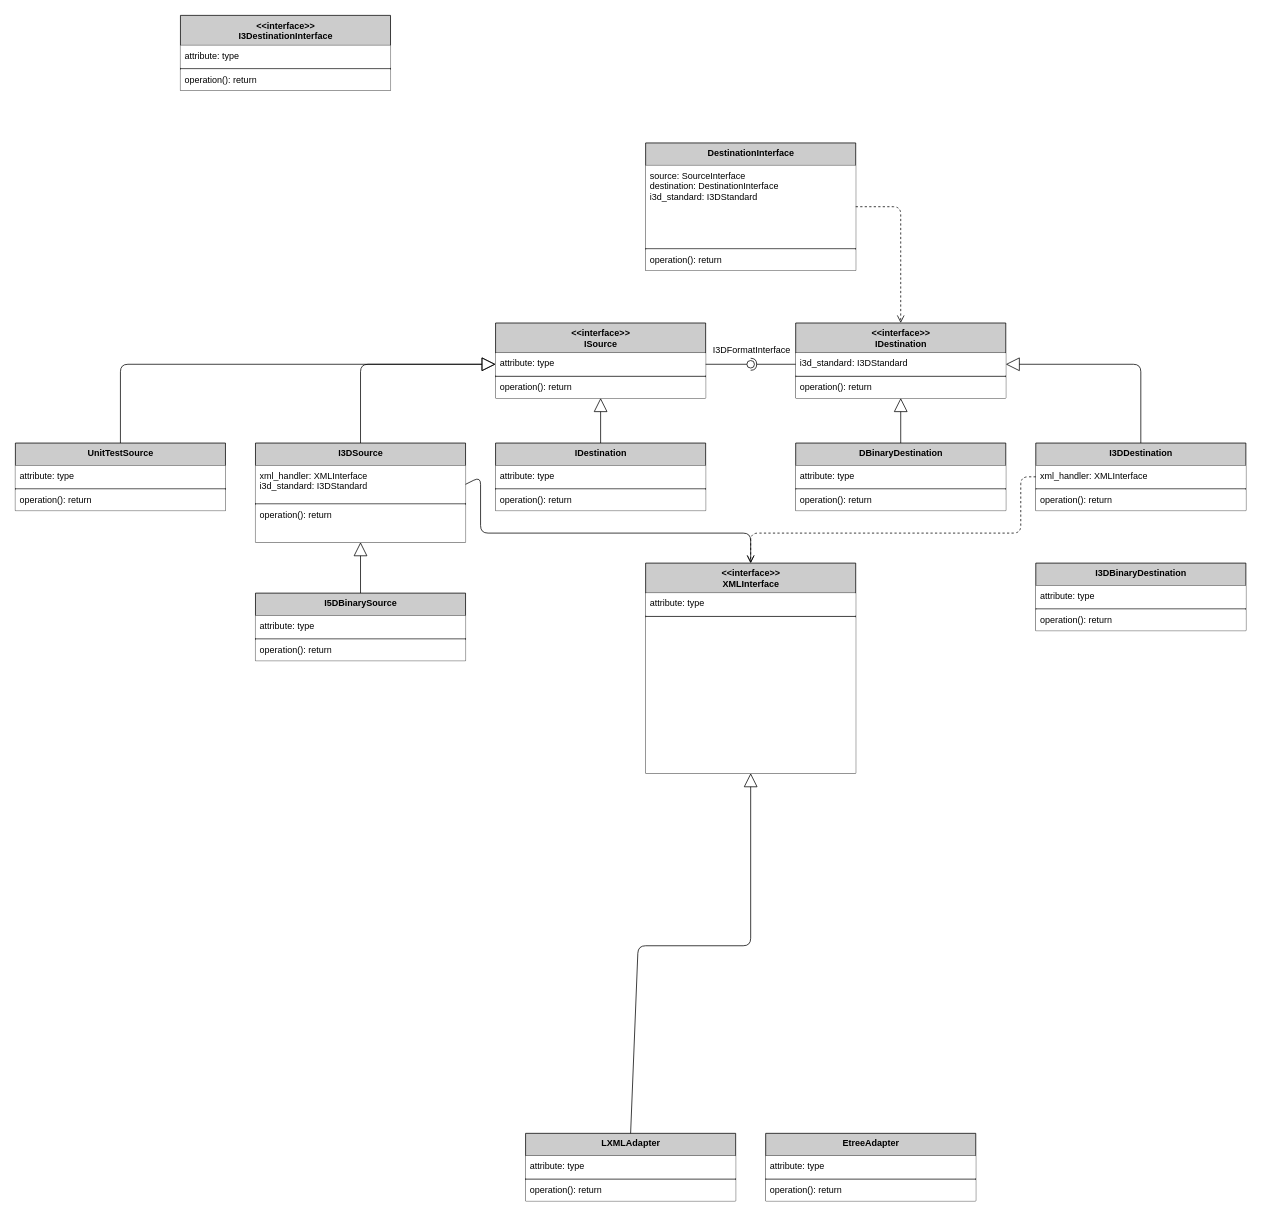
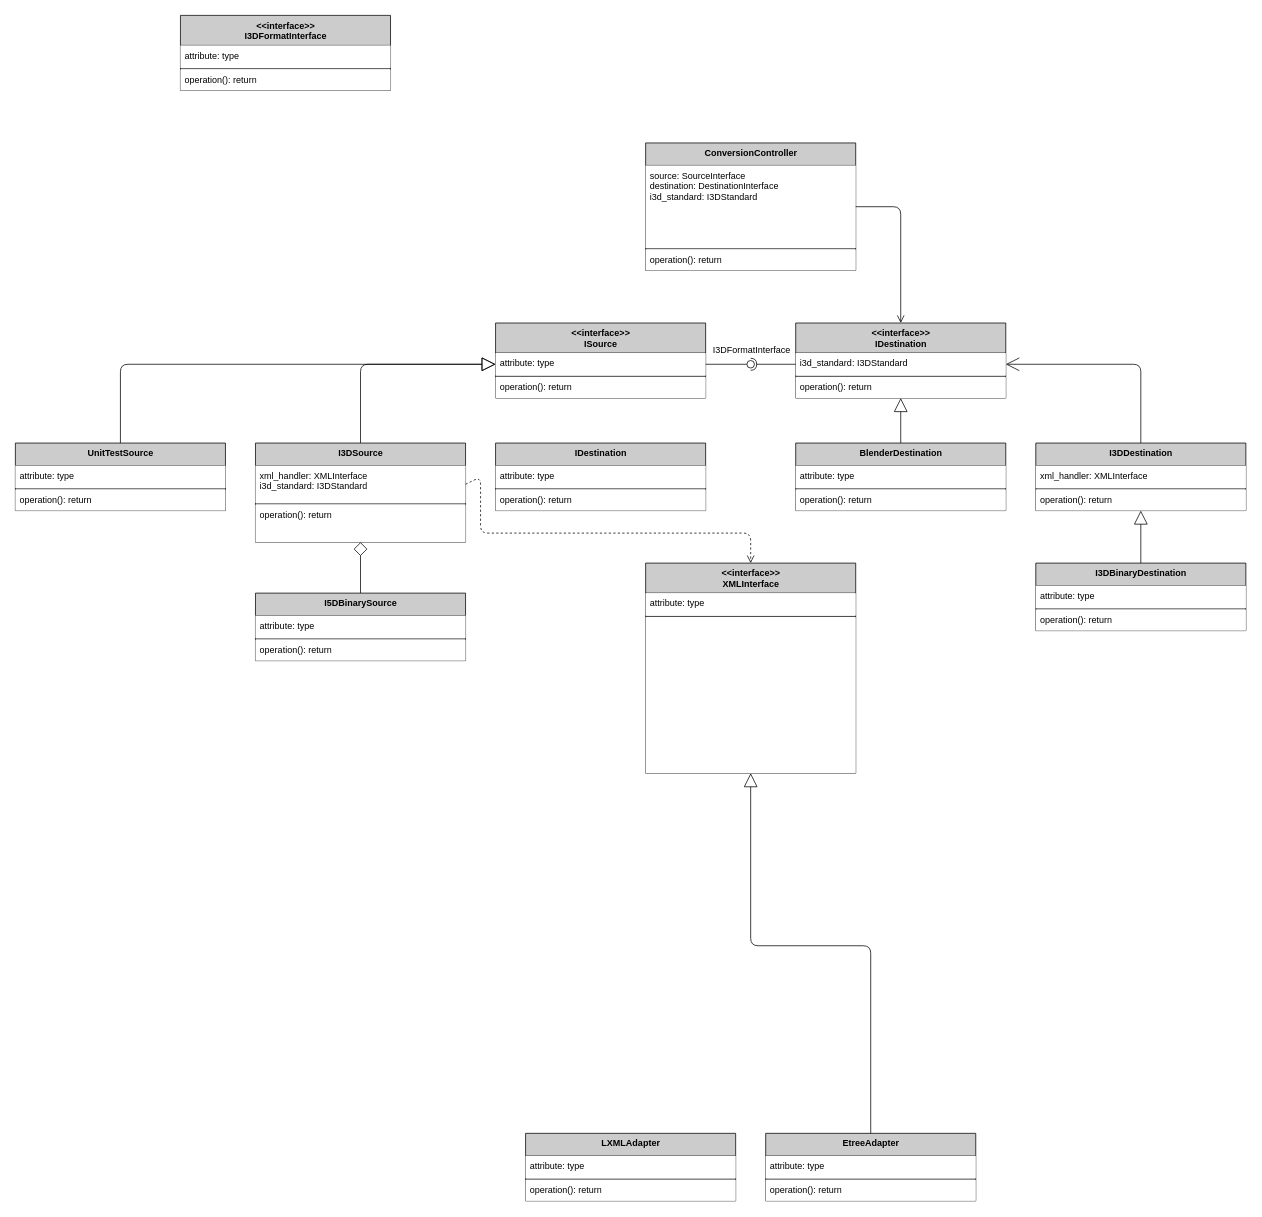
node "<<interface>> I3DestinationInterface": label "<<interface>> I3DestinationInterface" -> "<<interface>> I3DFormatInterface"
node "DestinationInterface": label "DestinationInterface" -> "ConversionController"
edge "source: SourceInterface destination: DestinationInterface i3d_standard: I3DStandard" -> "<<interface>> IDestination": style dashed -> solid
edge "I3DDestination" -> "i3d_standard: I3DStandard": arrowhead block -> open
edge "IDestination" -> "<<interface>> ISource": removed
node "DBinaryDestination": label "DBinaryDestination" -> "BlenderDestination"
edge "xml_handler: XMLInterface i3d_standard: I3DStandard" -> "<<interface>> XMLInterface": style solid -> dashed
edge "xml_handler: XMLInterface" -> "<<interface>> XMLInterface": removed
edge "I3DBinaryDestination" -> "I3DDestination": added
edge "I5DBinarySource" -> "I3DSource": arrowhead block -> diamond
edge "EtreeAdapter" -> "<<interface>> XMLInterface": added
edge "LXMLAdapter" -> "<<interface>> XMLInterface": removed
